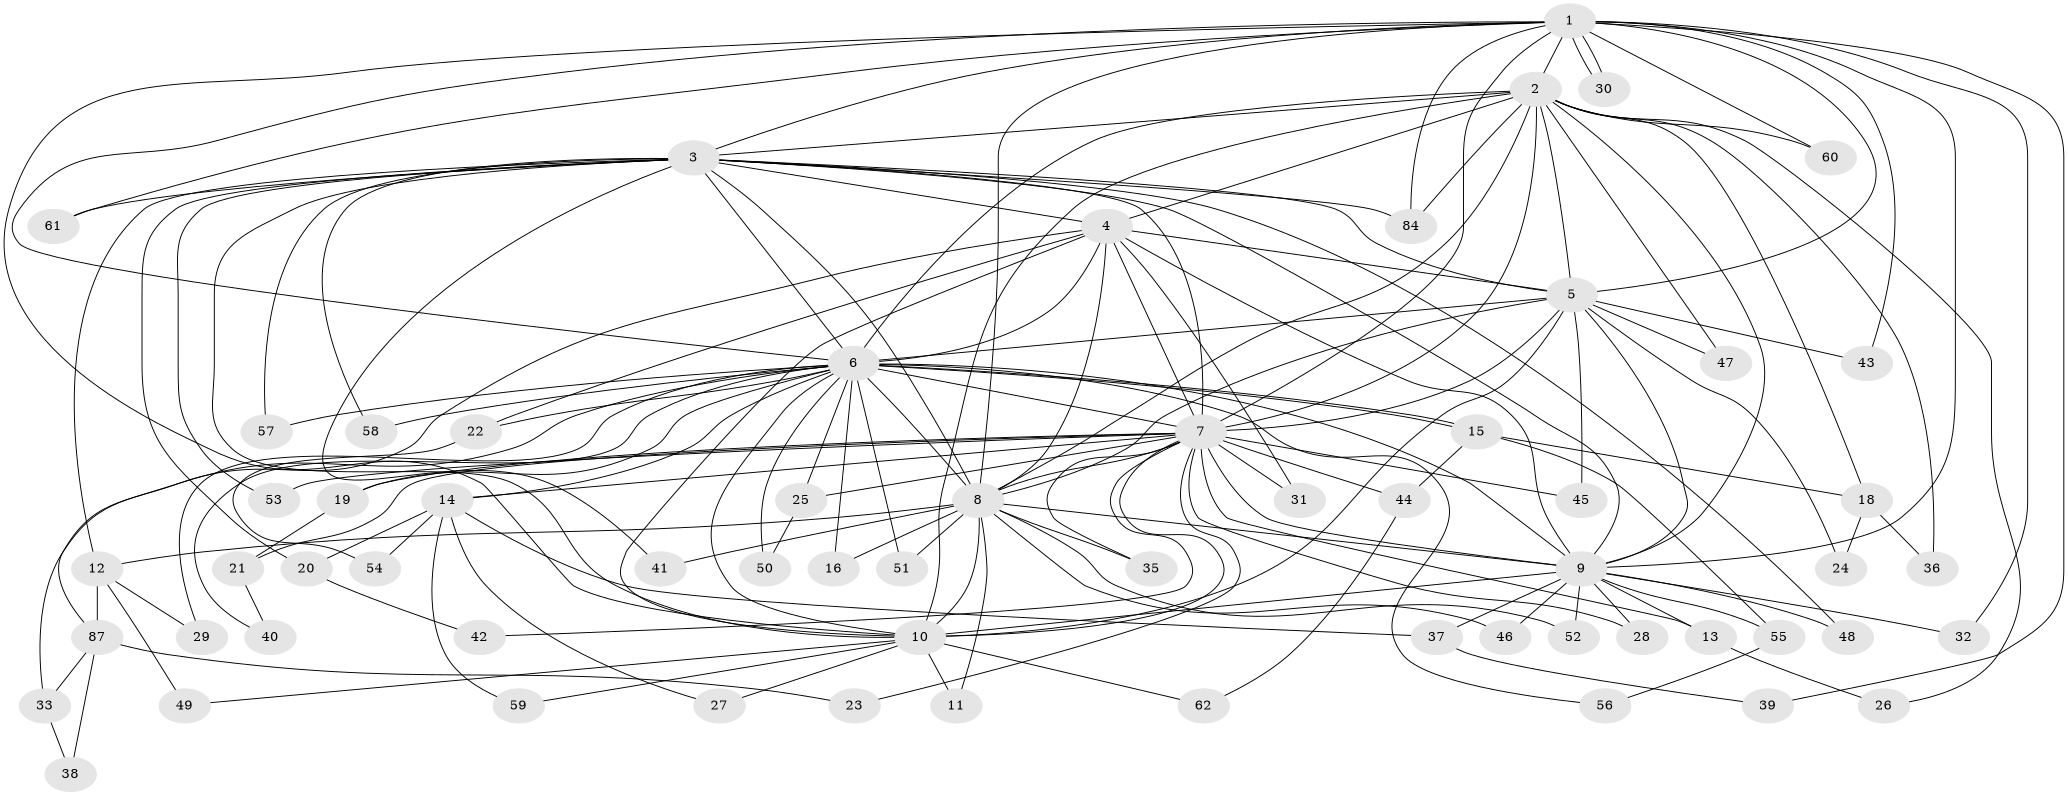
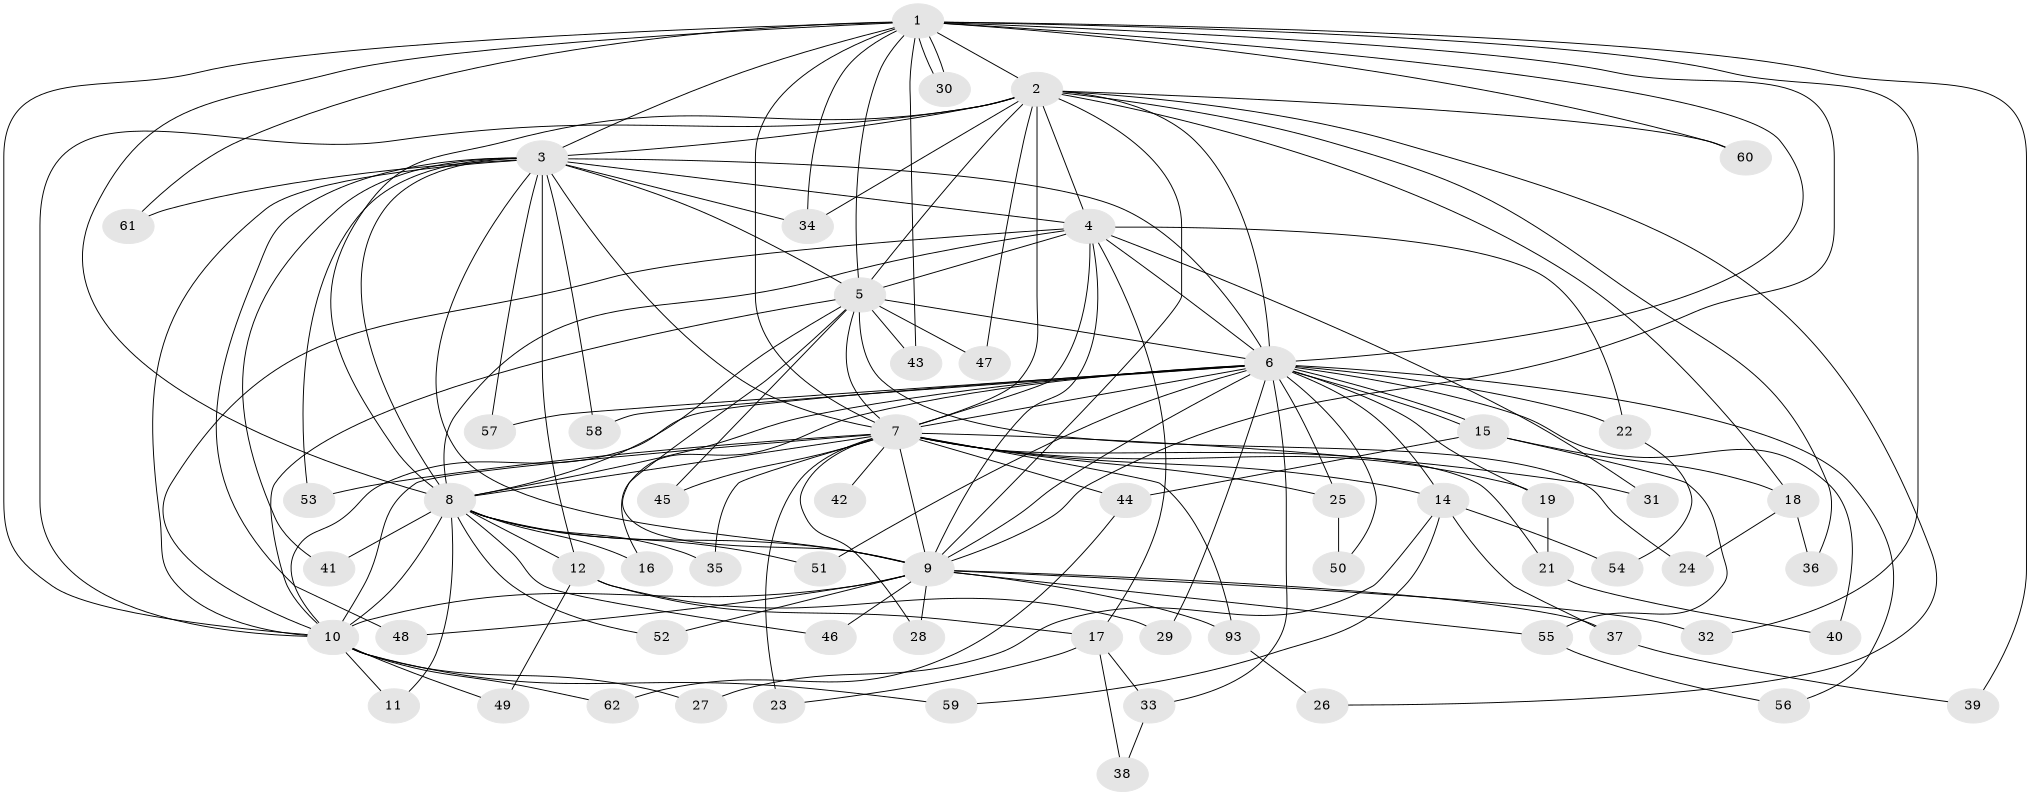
node "84": label "84" -> "34"
node "20": removed
node "87": label "87" -> "17"
node "13": label "13" -> "93"
